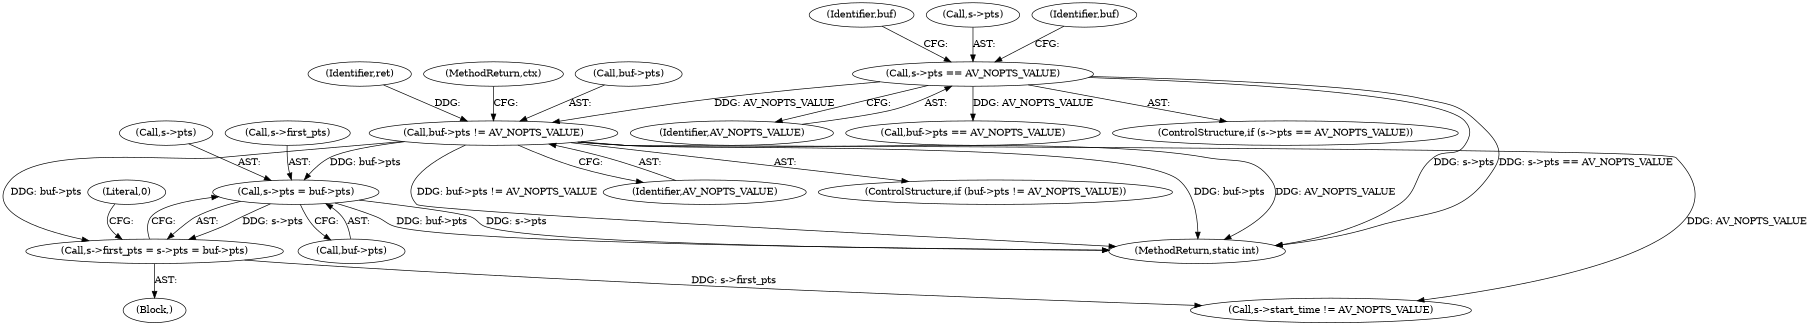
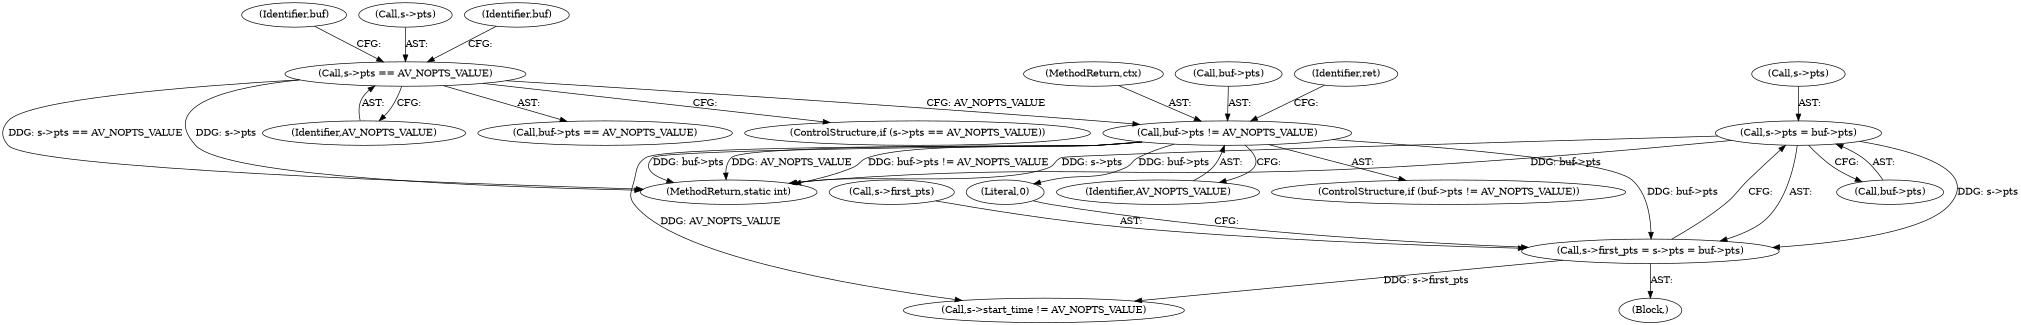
edge "(Identifier,ret)" -> "(Call,buf->pts != AV_NOPTS_VALUE)": label "DDG: " -> "CFG: "
edge "(MethodReturn,ctx)" -> "(Call,buf->pts != AV_NOPTS_VALUE)": label "CFG: " -> "AST: "
edge "(Call,s->pts == AV_NOPTS_VALUE)" -> "(Call,buf->pts != AV_NOPTS_VALUE)": label "DDG: AV_NOPTS_VALUE" -> "CFG: AV_NOPTS_VALUE"
edge "(Call,s->pts == AV_NOPTS_VALUE)" -> "(Call,buf->pts == AV_NOPTS_VALUE)": label "DDG: AV_NOPTS_VALUE" -> "AST: "
edge "(Call,s->pts == AV_NOPTS_VALUE)" -> "(ControlStructure,if (s->pts == AV_NOPTS_VALUE))": label "AST: " -> "CFG: "
edge "(Call,buf->pts != AV_NOPTS_VALUE)" -> "(Call,s->pts = buf->pts)": now "(Call,buf->pts != AV_NOPTS_VALUE)" -> "(Literal,0)"
edge "(Call,s->first_pts)" -> "(Call,s->pts = buf->pts)": now "(Call,s->first_pts)" -> "(Call,s->first_pts = s->pts = buf->pts)"
